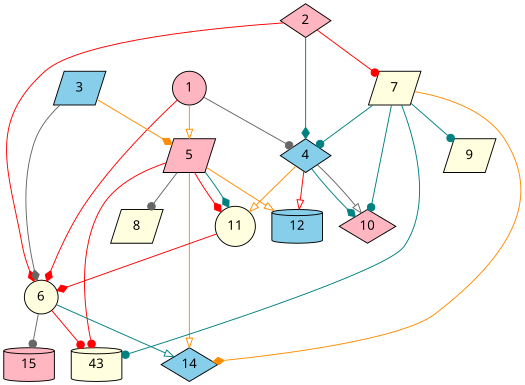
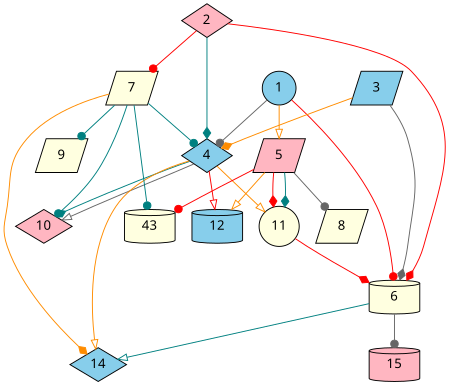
node "1": fillcolor lightpink -> skyblue
edge "3" -> "5": now "3" -> "4"
edge "1" -> "6": arrowhead diamond -> dot
edge "5" -> "14": now "4" -> "14"
node "6": shape circle -> cylinder
edge "6" -> "43": removed
